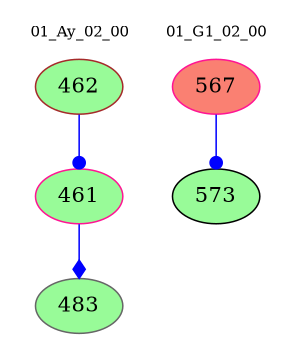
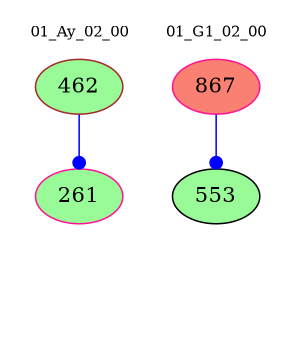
node "567": label "567" -> "867"
node "461": label "461" -> "261"
node "573": label "573" -> "553"
node "483": removed
